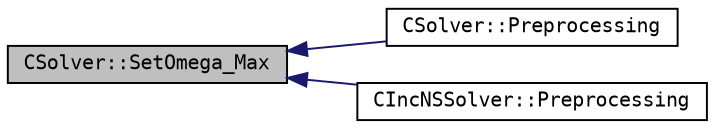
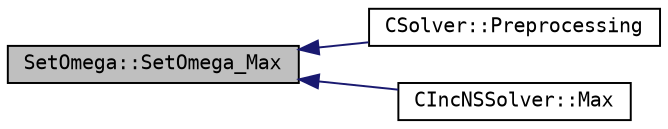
node "CSolver::SetOmega_Max": label "CSolver::SetOmega_Max" -> "SetOmega::SetOmega_Max"
node "CIncNSSolver::Preprocessing": label "CIncNSSolver::Preprocessing" -> "CIncNSSolver::Max"
